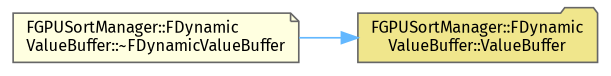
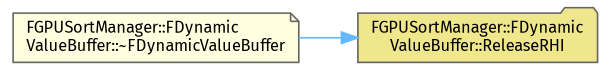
node "FGPUSortManager::FDynamic ValueBuffer::ValueBuffer": label "FGPUSortManager::FDynamic ValueBuffer::ValueBuffer" -> "FGPUSortManager::FDynamic ValueBuffer::ReleaseRHI"
